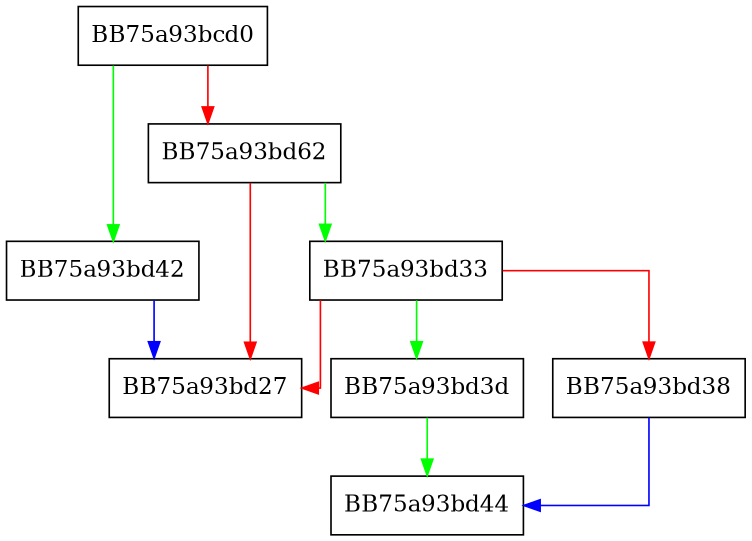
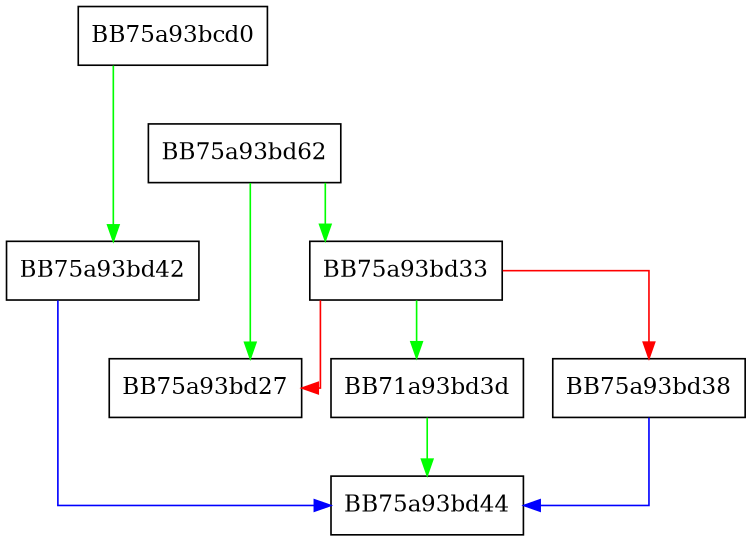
edge "BB75a93bcd0" -> "BB75a93bd62": removed
edge "BB75a93bd62" -> "BB75a93bd27": color red -> green
edge "BB75a93bd42" -> "BB75a93bd27": now "BB75a93bd42" -> "BB75a93bd44"
node "BB75a93bd3d": label "BB75a93bd3d" -> "BB71a93bd3d"
